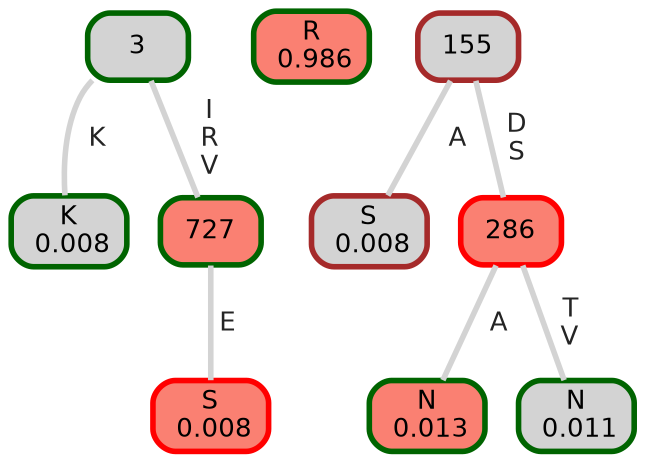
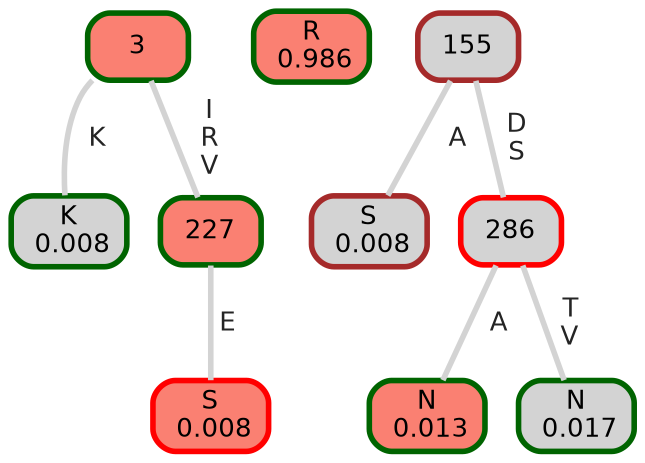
node "3": fillcolor lightgrey -> salmon
node "727": label "727" -> "227"
node "286": fillcolor salmon -> lightgrey
node "N 0.011": label "N 0.011" -> "N 0.017"
